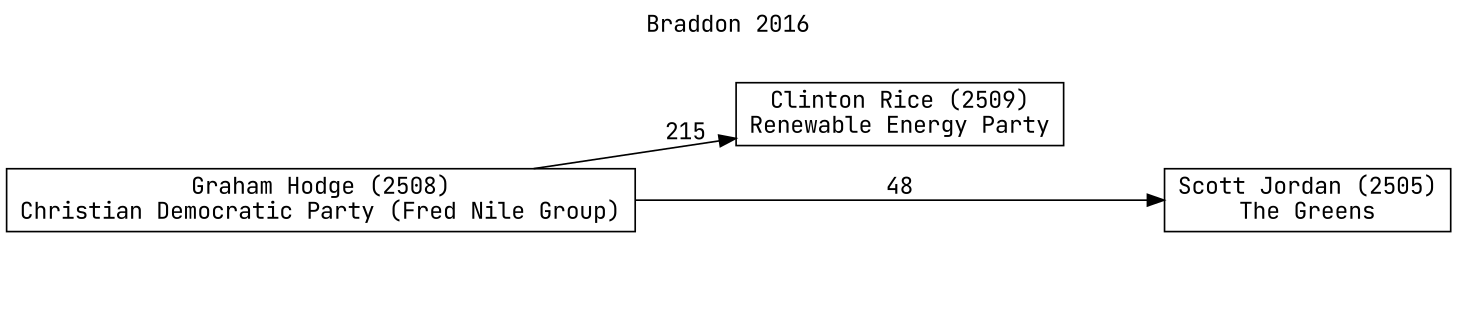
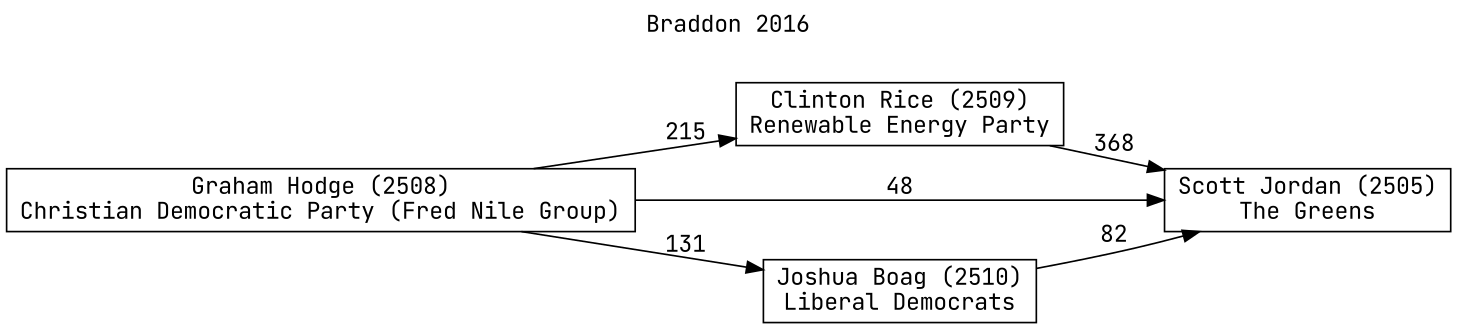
edge "Clinton Rice (2509) Renewable Energy Party" -> "Scott Jordan (2505) The Greens": added, label "368"
node "Joshua Boag (2510) Liberal Democrats": added
